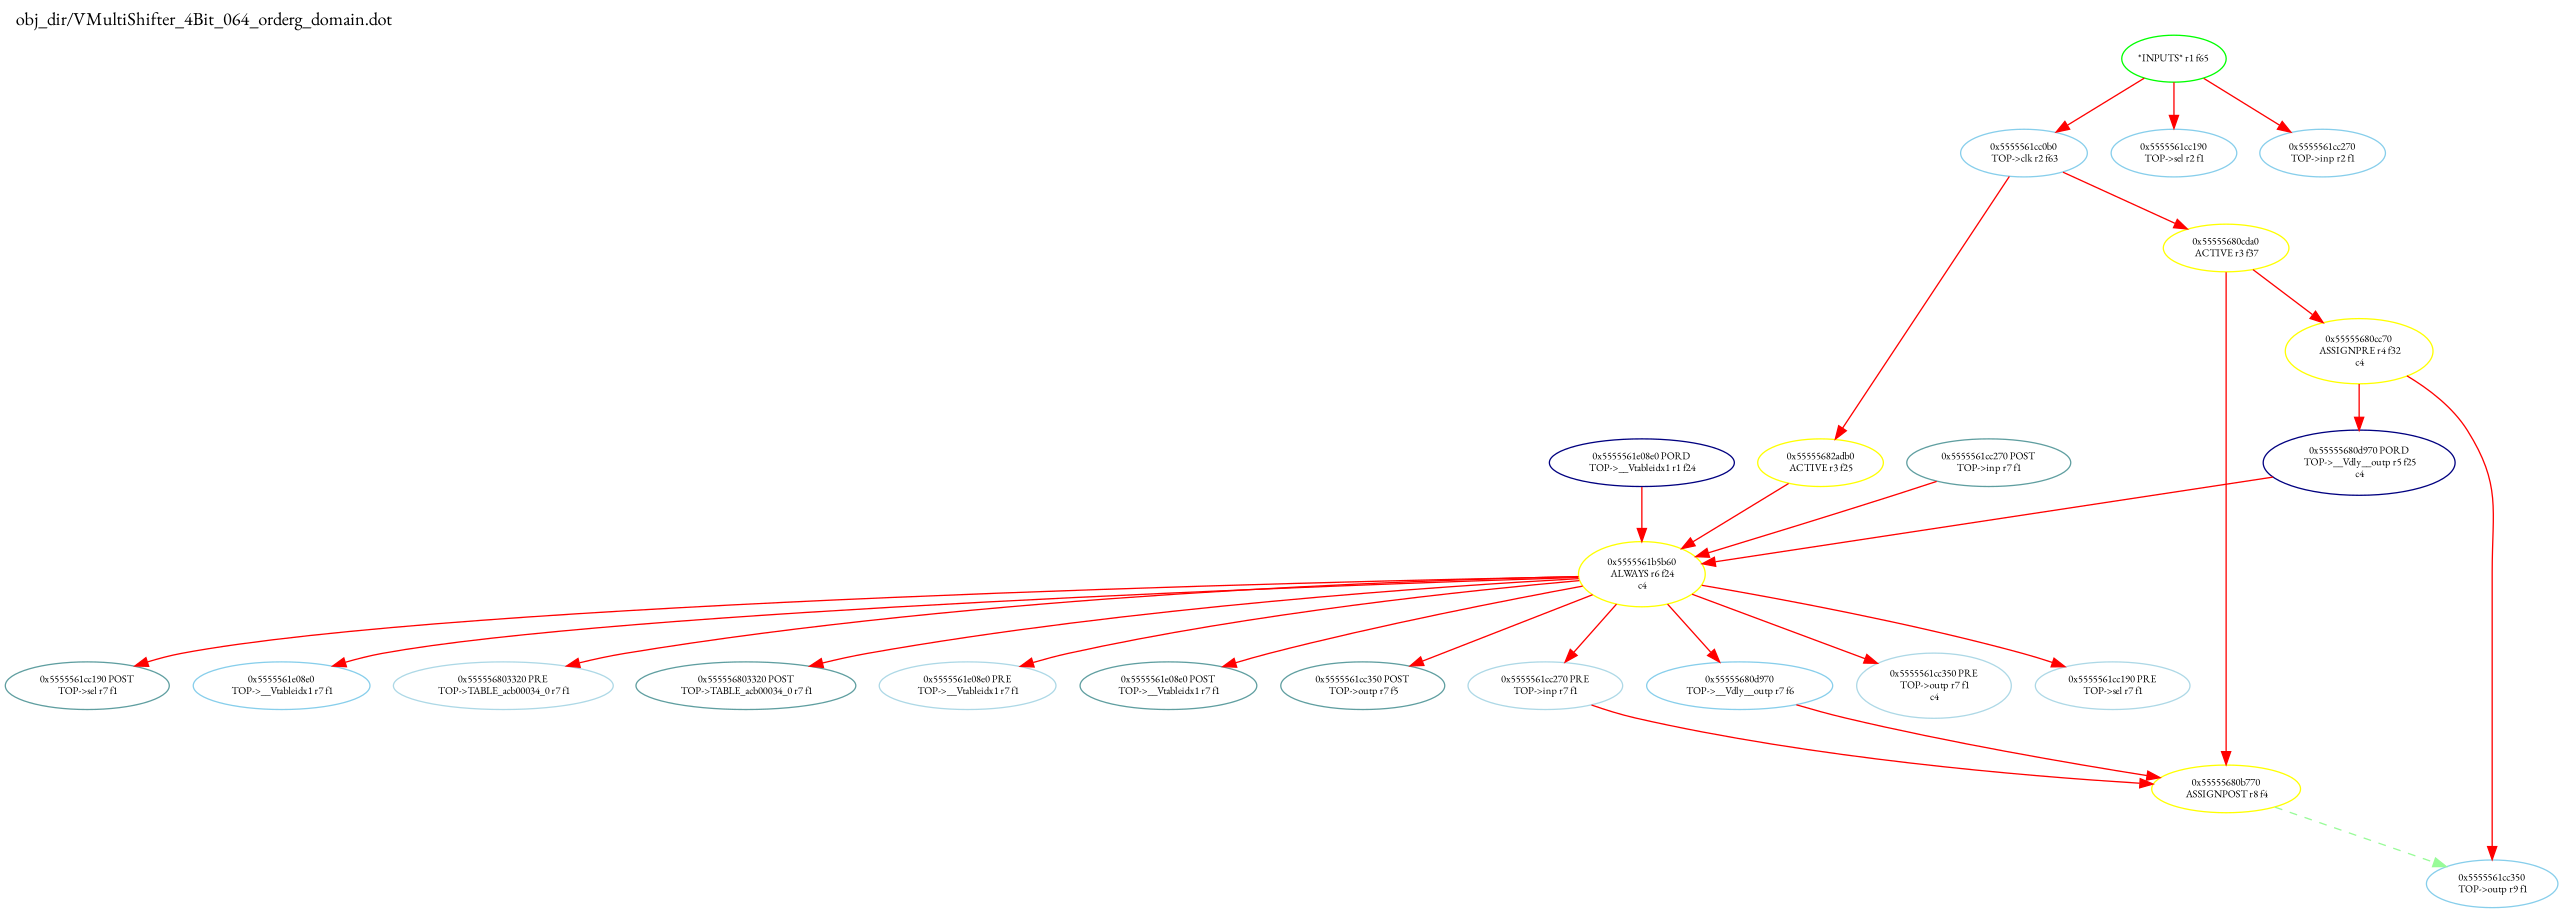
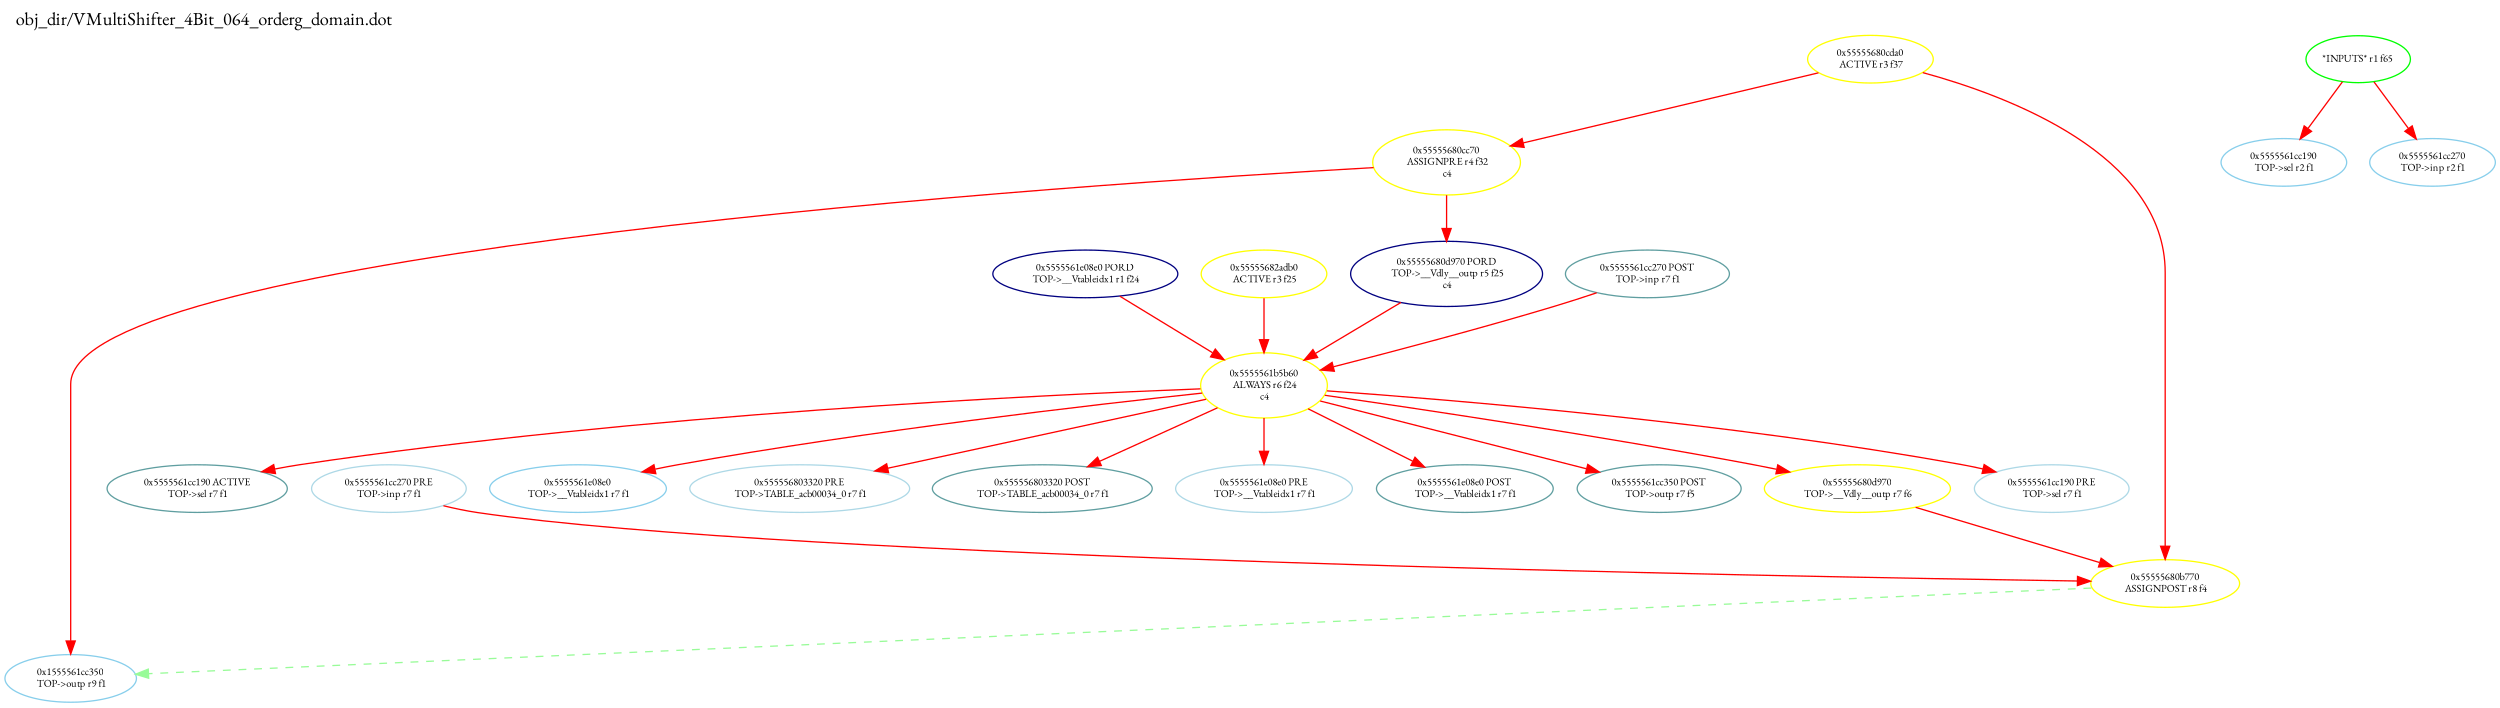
node "0x5555561cc0b0 TOP->clk r2 f63": removed
edge "0x5555561b5b60 ALWAYS r6 f24 c4" -> "0x5555561cc270 PRE TOP->inp r7 f1": removed
node "0x5555561cc190 POST TOP->sel r7 f1": label "0x5555561cc190 POST TOP->sel r7 f1" -> "0x5555561cc190 ACTIVE TOP->sel r7 f1"
node "0x55555680d970 TOP->__Vdly__outp r7 f6": color skyblue -> yellow
node "0x5555561cc350 PRE TOP->outp r7 f1 c4": removed
node "0x5555561cc350 TOP->outp r9 f1": label "0x5555561cc350 TOP->outp r9 f1" -> "0x1555561cc350 TOP->outp r9 f1"
